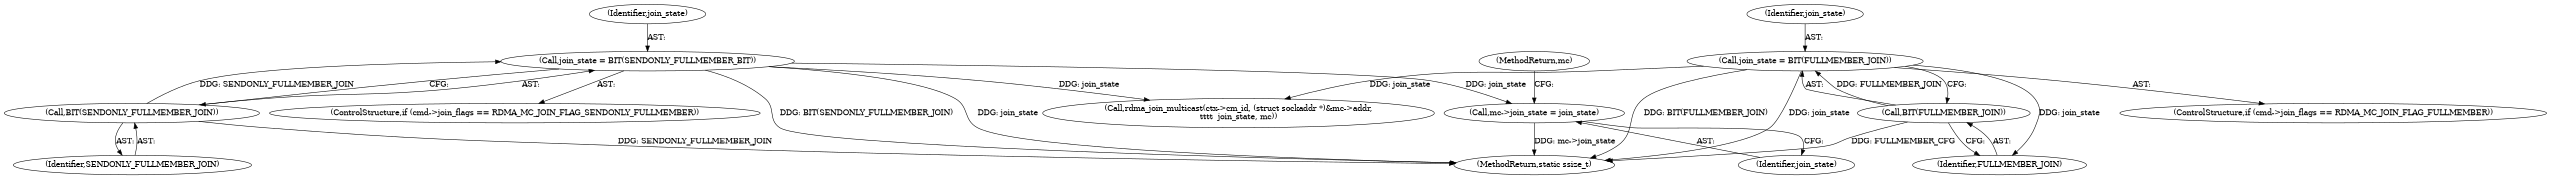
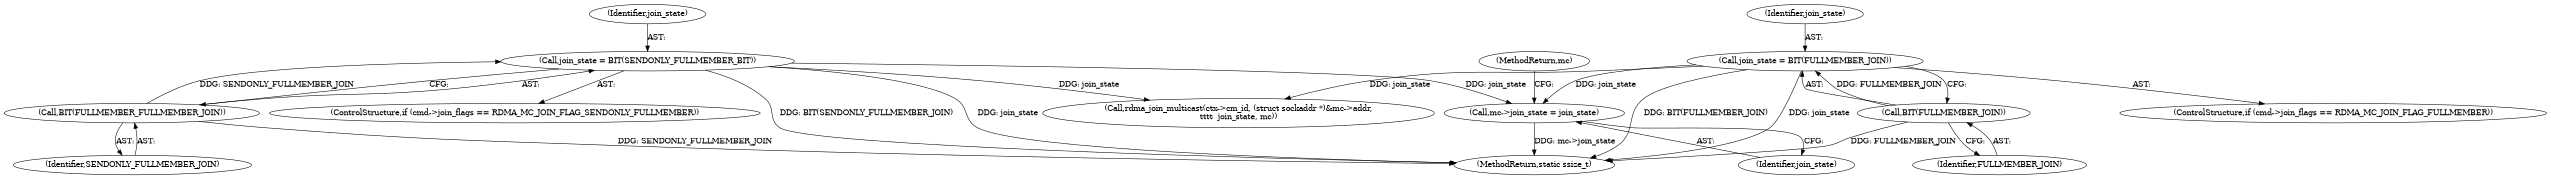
edge "(Call,join_state = BIT(FULLMEMBER_JOIN))" -> "(Identifier,FULLMEMBER_JOIN)": now "(Call,join_state = BIT(FULLMEMBER_JOIN))" -> "(Call,mc->join_state = join_state)"
node "(Call,BIT(SENDONLY_FULLMEMBER_JOIN))": label "(Call,BIT(SENDONLY_FULLMEMBER_JOIN))" -> "(Call,BIT(FULLMEMBER_FULLMEMBER_JOIN))"
edge "(Call,BIT(FULLMEMBER_JOIN))" -> "(MethodReturn,static ssize_t)": label "DDG: FULLMEMBER_CFG" -> "DDG: FULLMEMBER_JOIN"
